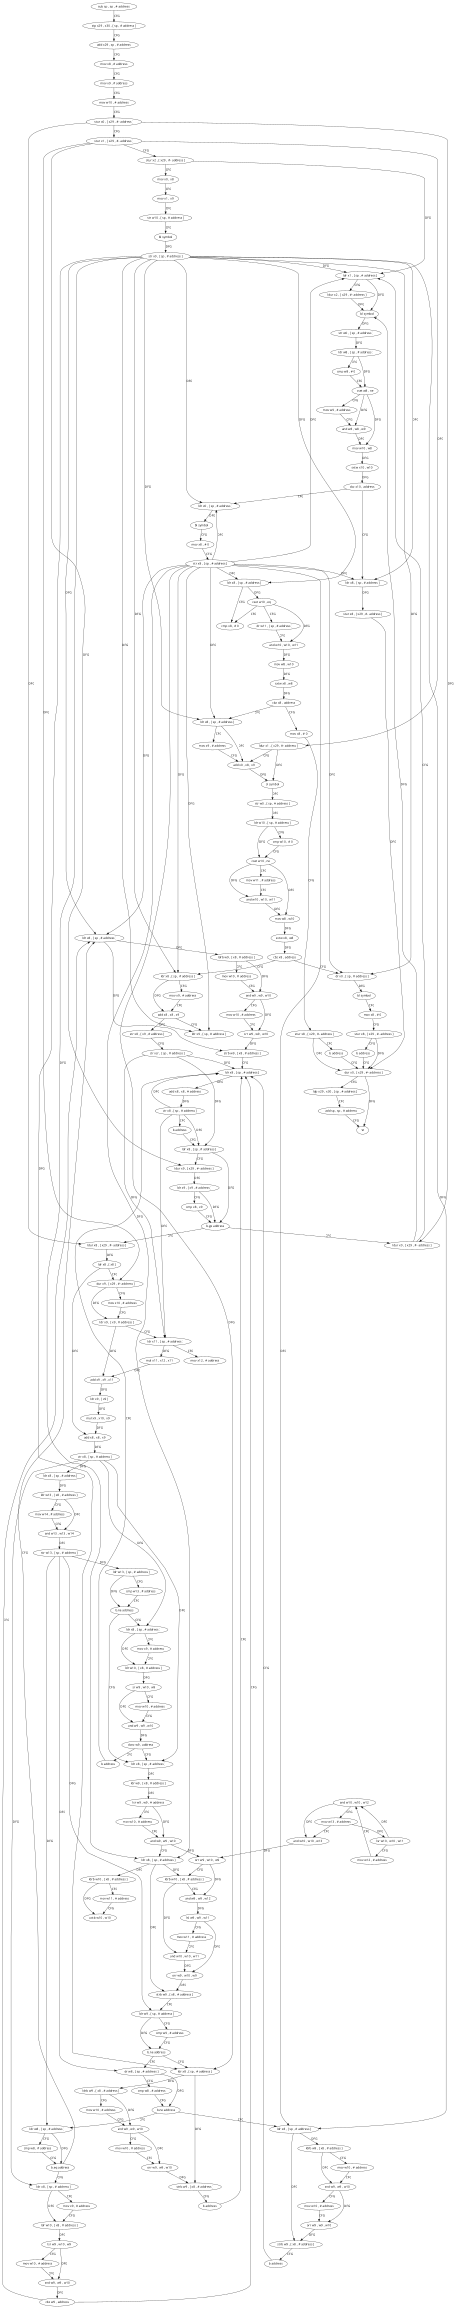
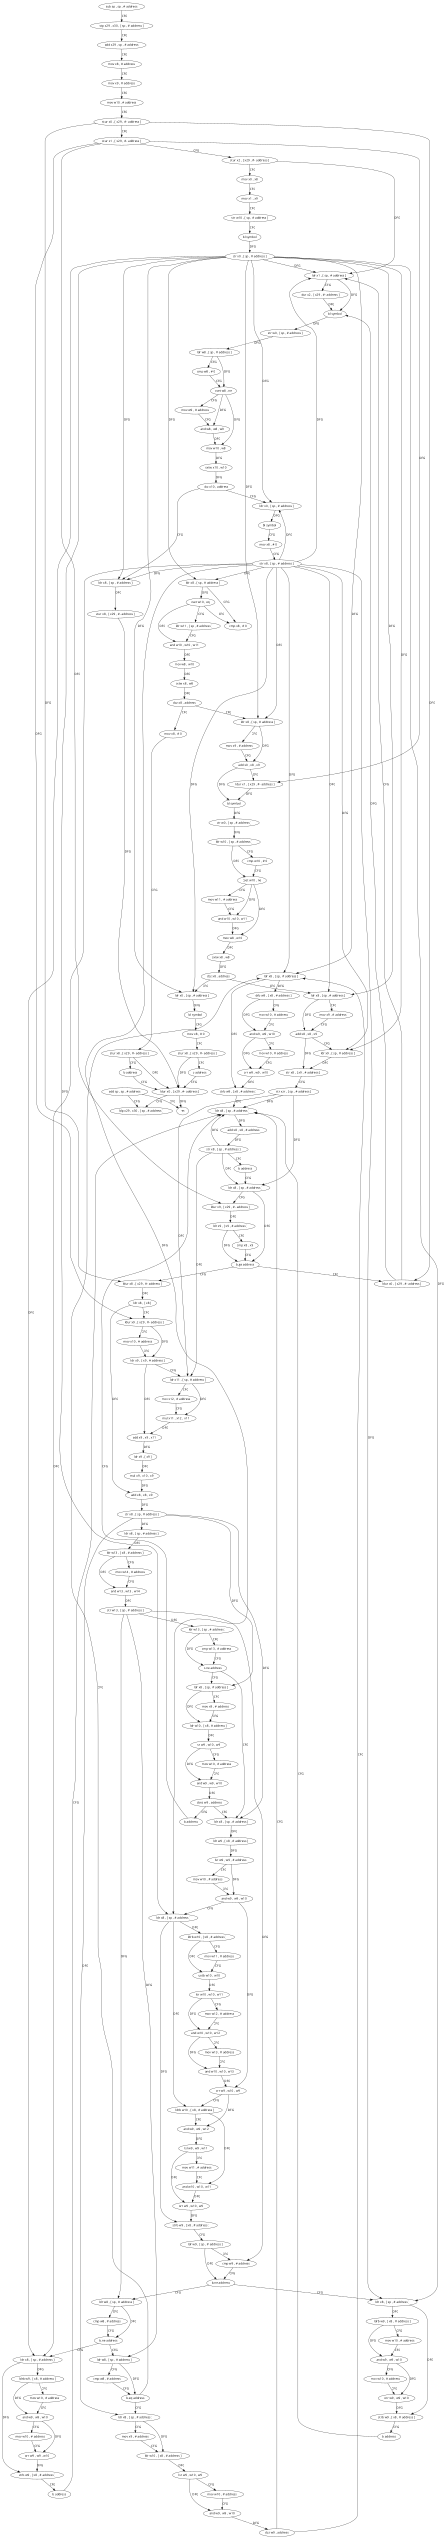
edge "ldur x1 , [ x29 , #- address ]" -> "add x0 , x8 , x9": reversed
edge "ldr x9 , [ sp , # address ]" -> "str x8 , [ x9 , # address ]": added, label "DFG"
edge "ldp x29 , x30 , [ sp , # address ]" -> "add sp , sp , # address": reversed
edge "mov x12 , # address" -> "mul x11 , x12 , x11": added, label "CFG"
edge "str w13 , [ sp , # address ]" -> "ldr w9 , [ sp , # address ]": now "str w13 , [ sp , # address ]" -> "cmp w9 , # address"
edge "mov w13 , # address" -> "lsr w10 , w10 , w11": now "uxtb w10 , w10" -> "lsr w10 , w10 , w11"
